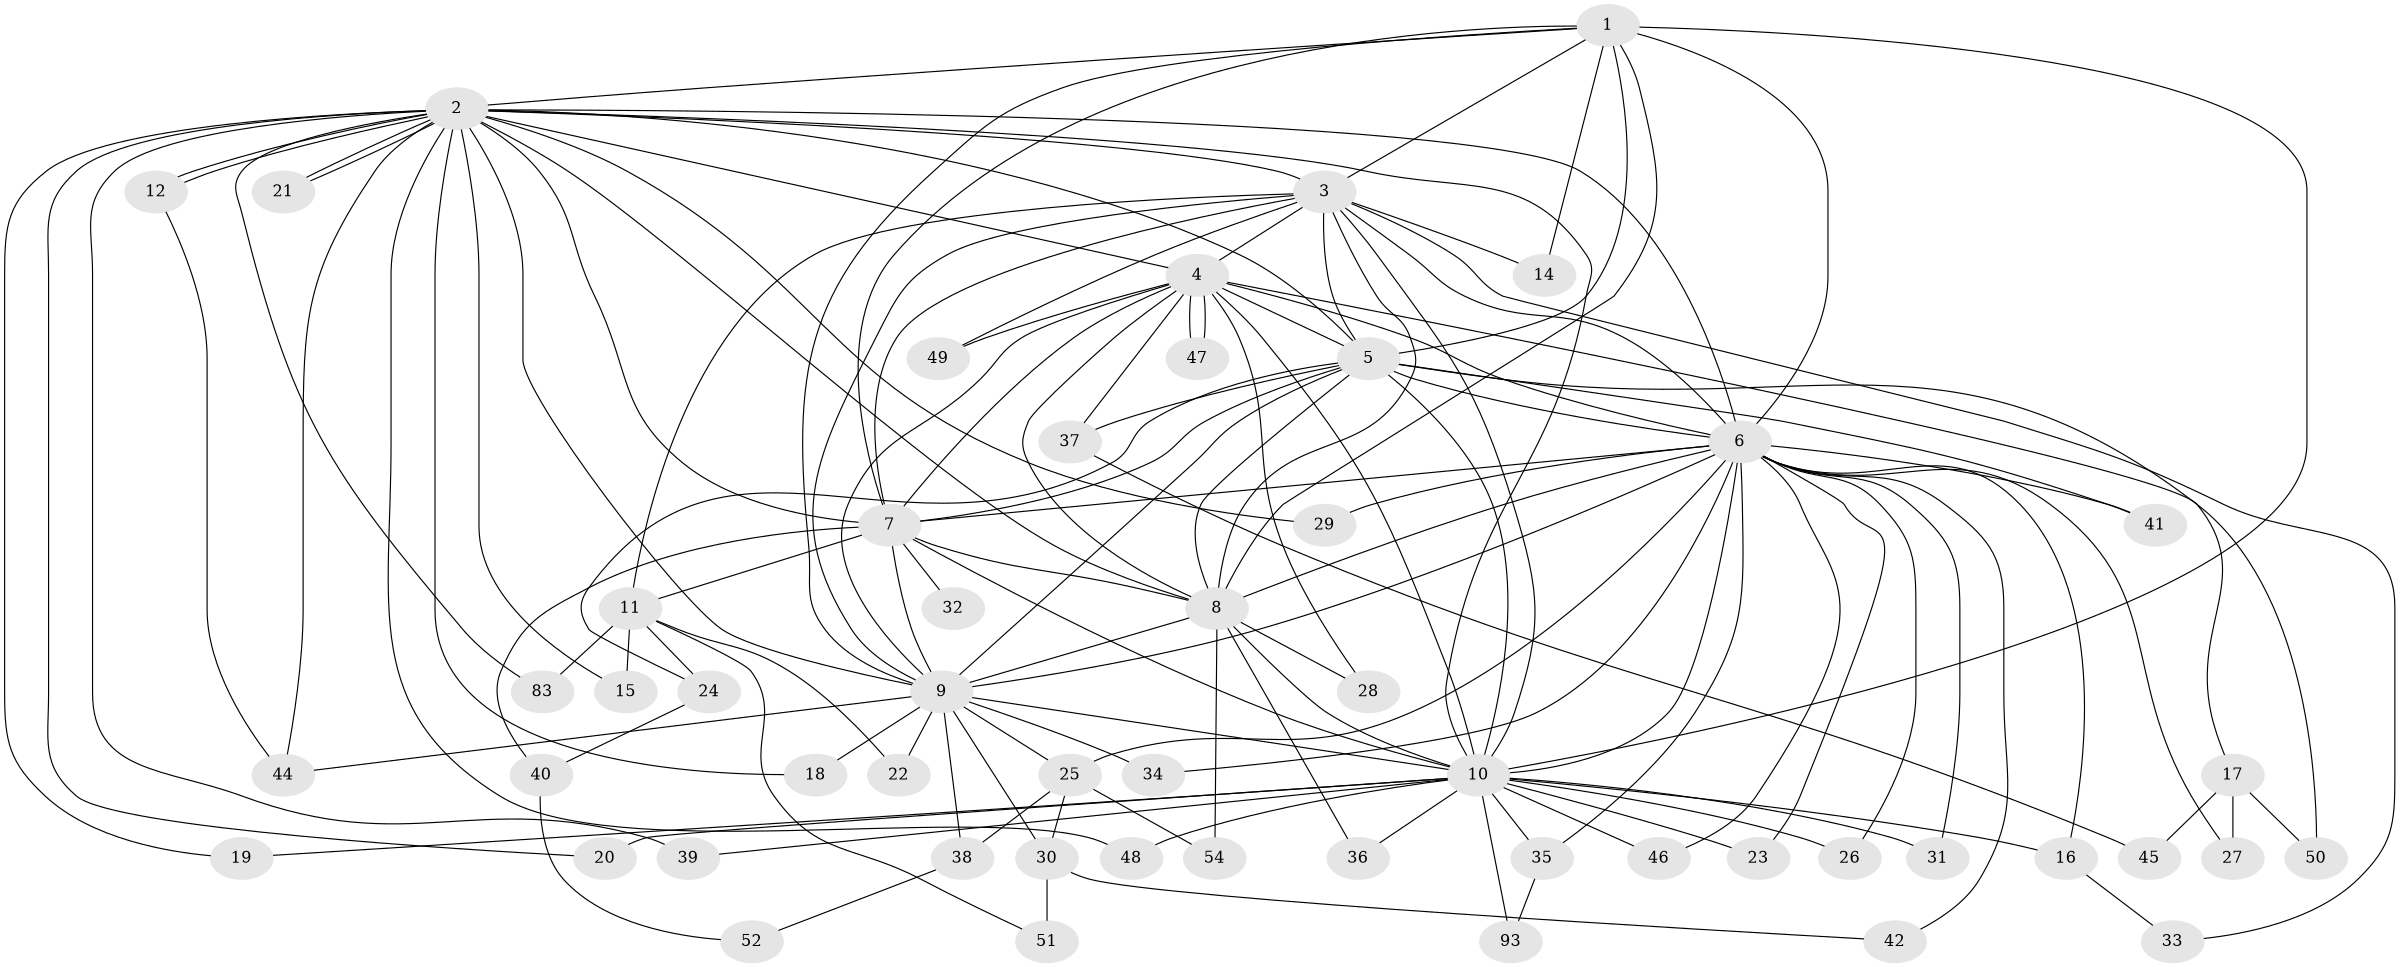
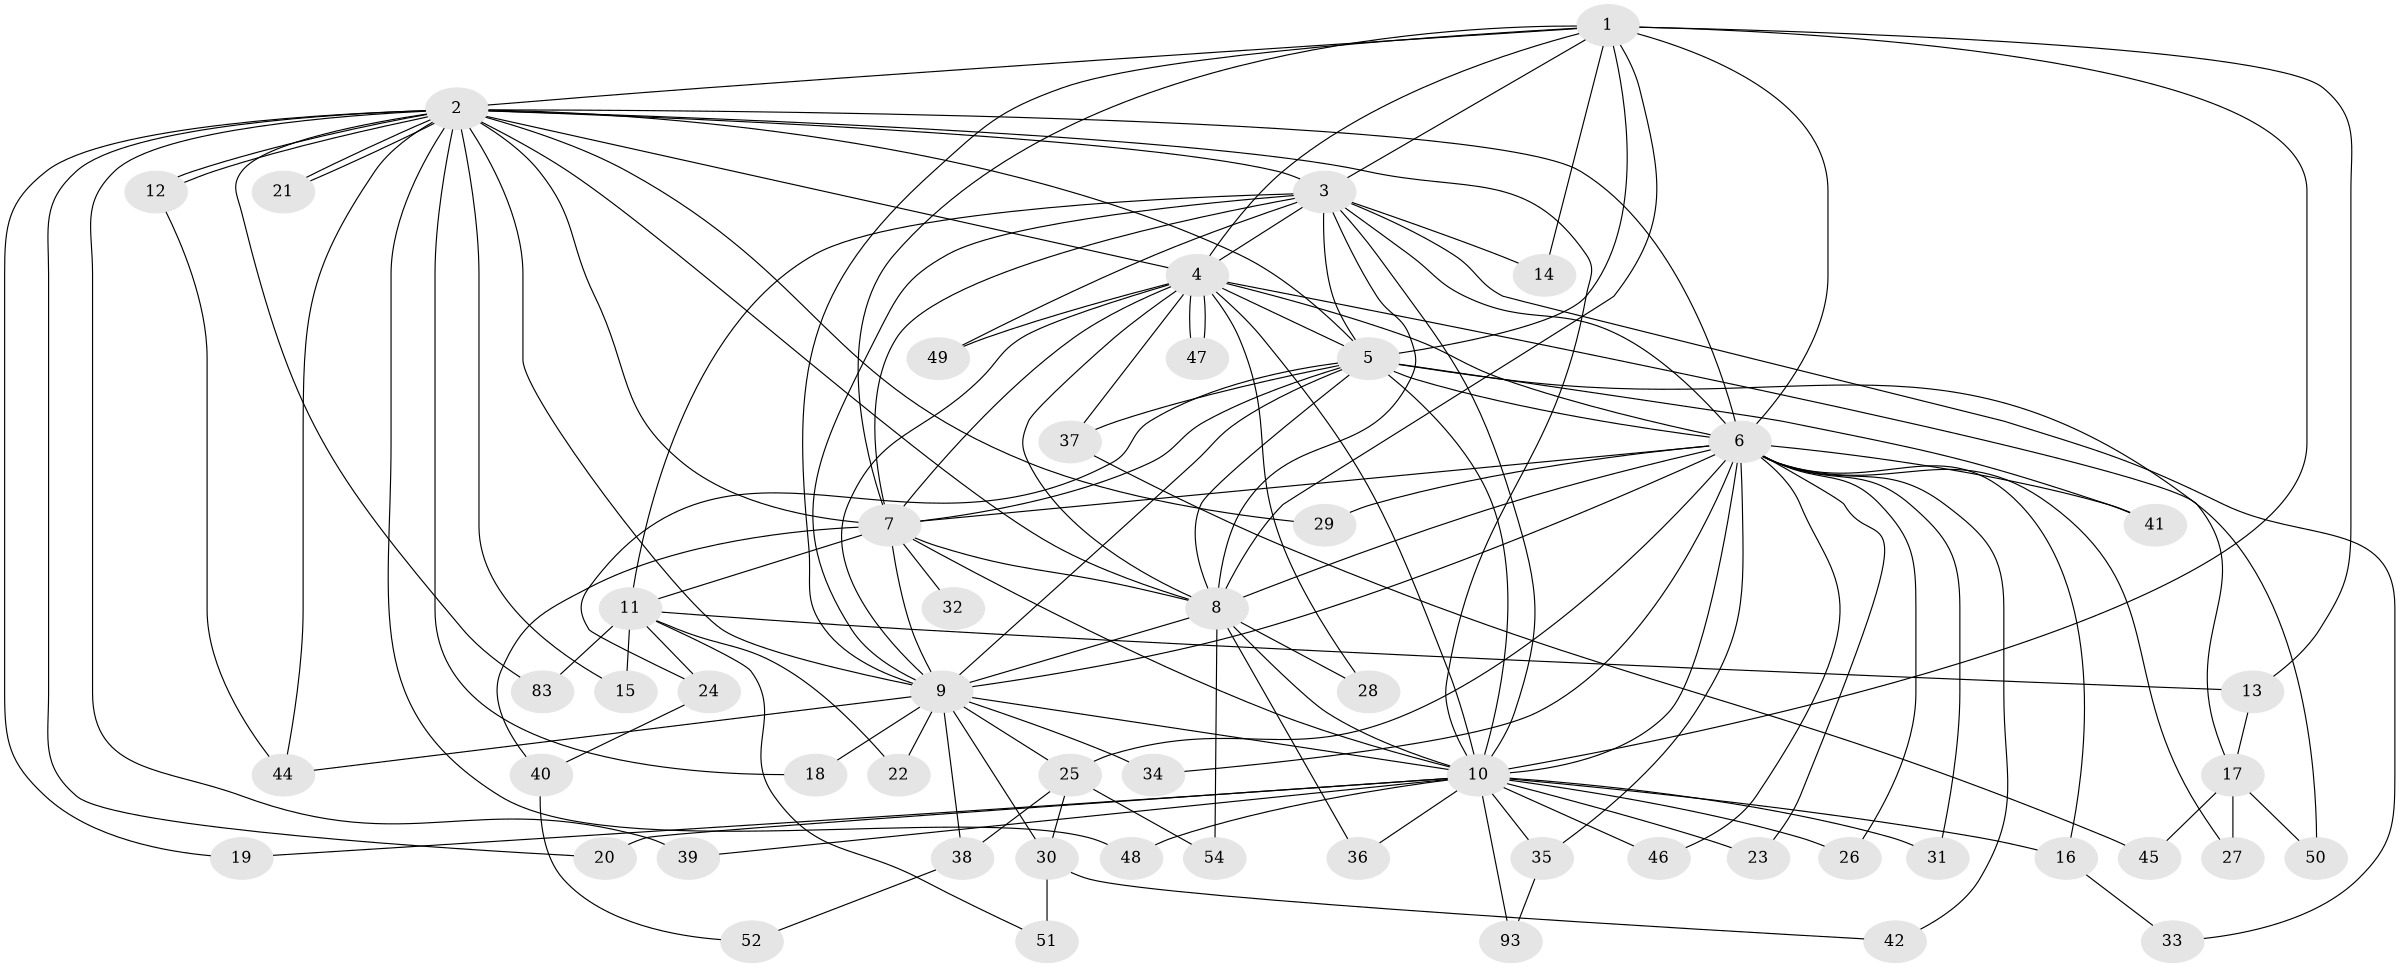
edge "1" -- "4": added
node "13": added
